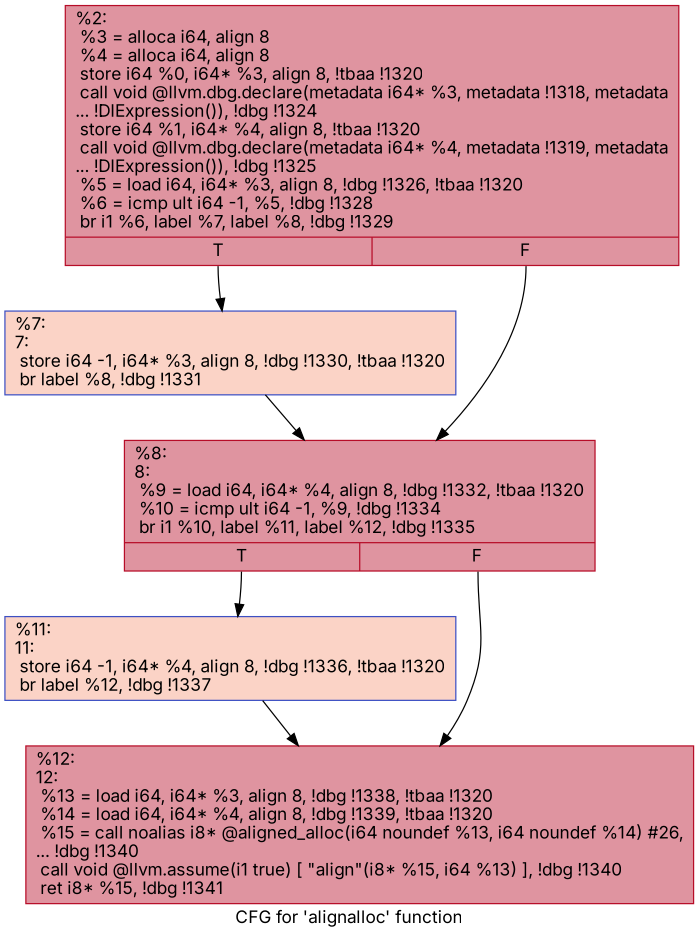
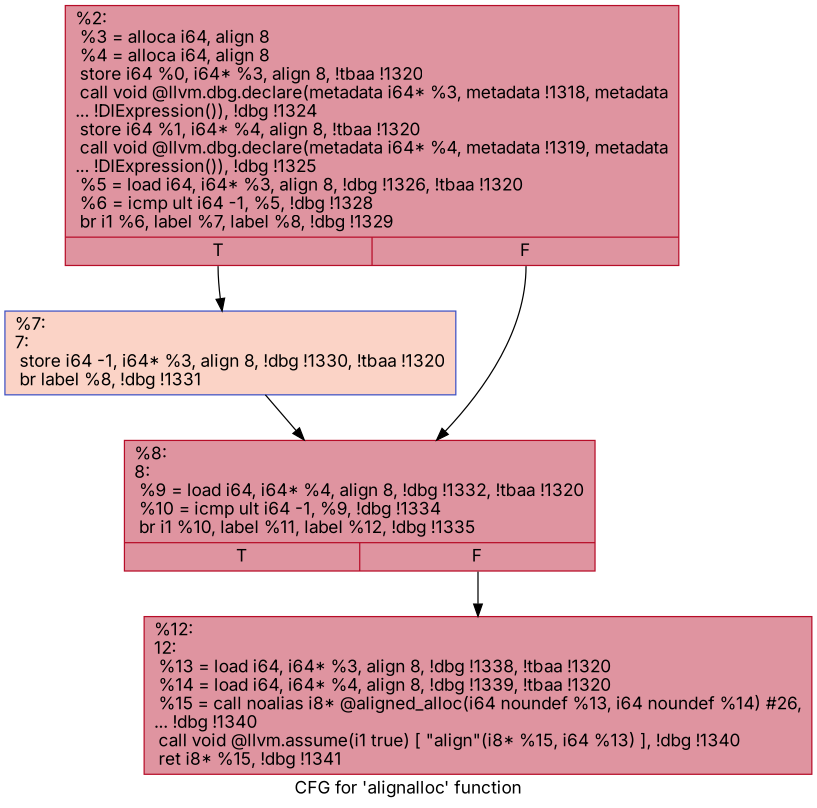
node "%11:": removed
